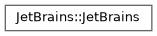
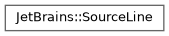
node "JetBrains::JetBrains": label "JetBrains::JetBrains" -> "JetBrains::SourceLine"
